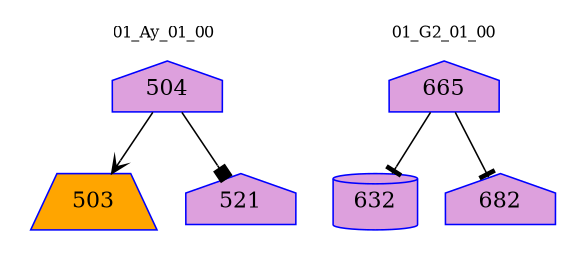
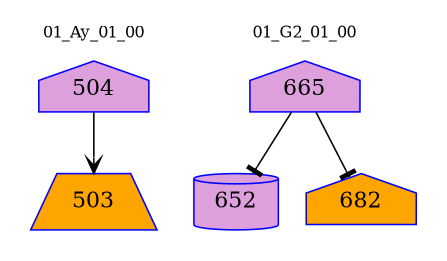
node "521": removed
node "632": label "632" -> "652"
node "682": fillcolor plum -> orange
